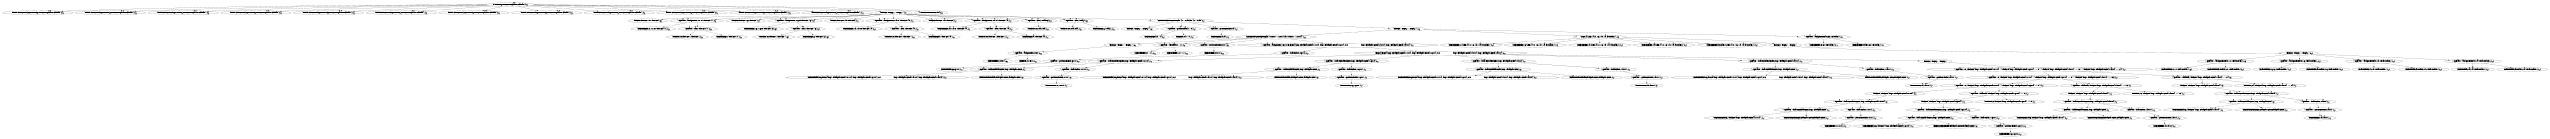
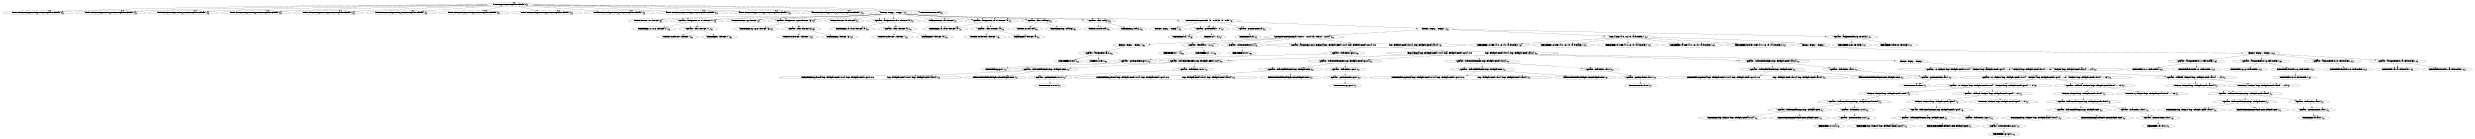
node "(IDENTIFIER,img,(void)img)": added
edge "(<operator>.assignmentPlus,wb += fromskew)" -> "(IDENTIFIER,wb,wb += fromskew)": now "(IDENTIFIER,fromskew,wg += fromskew)" -> "(IDENTIFIER,wb,wb += fromskew)"
